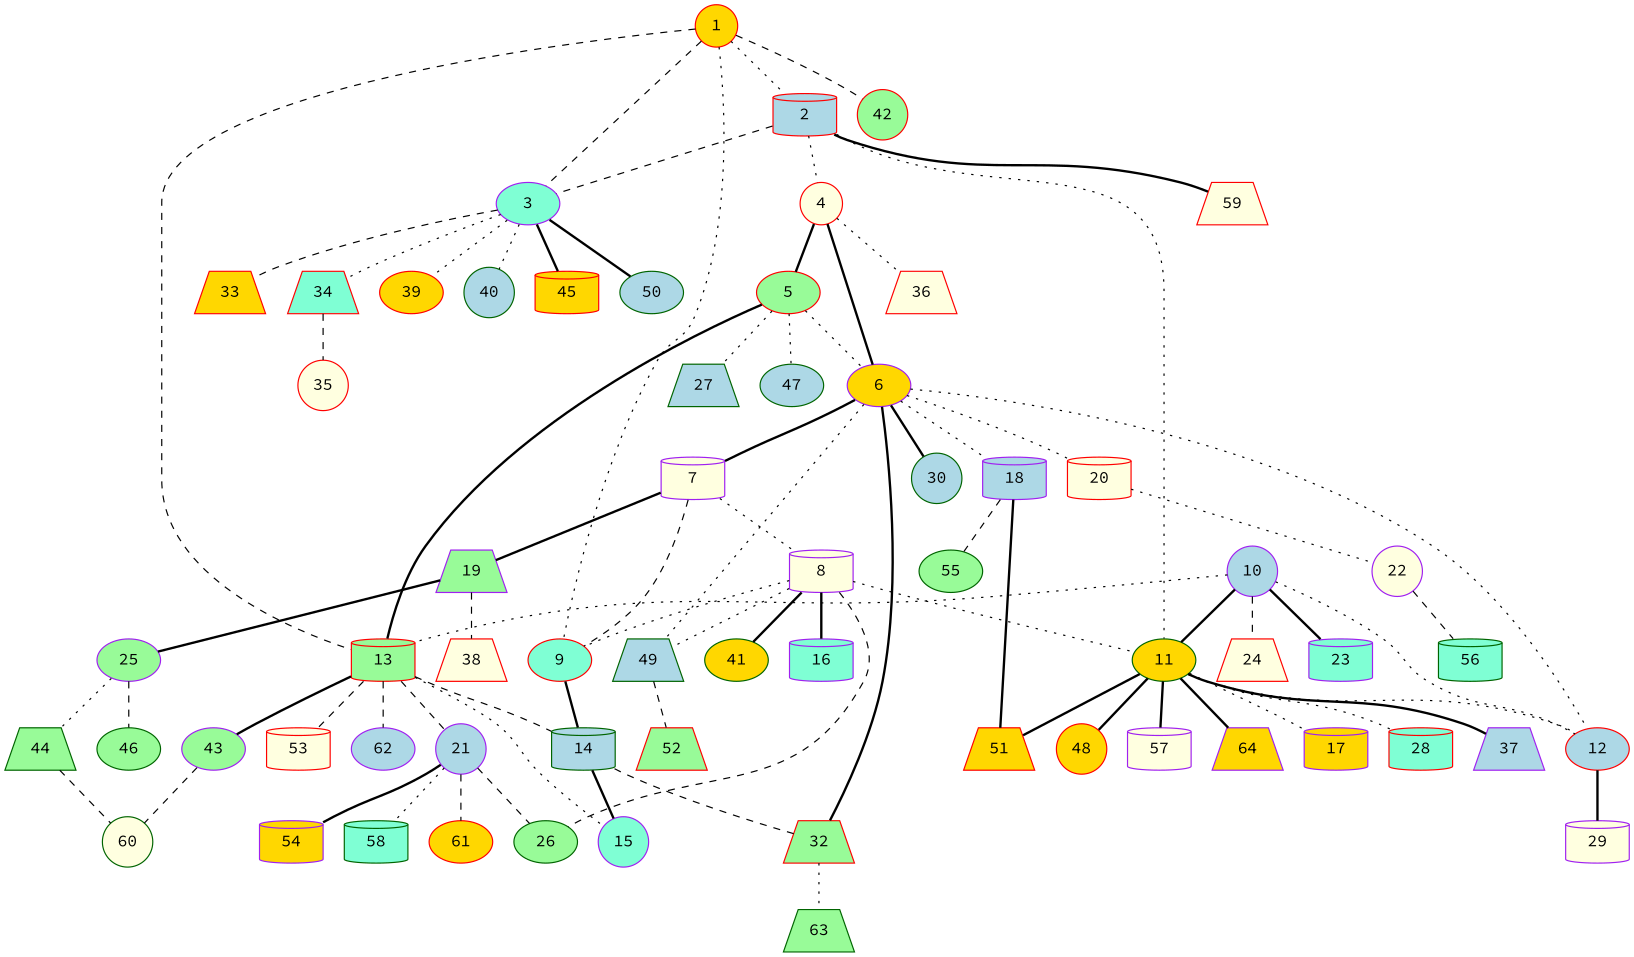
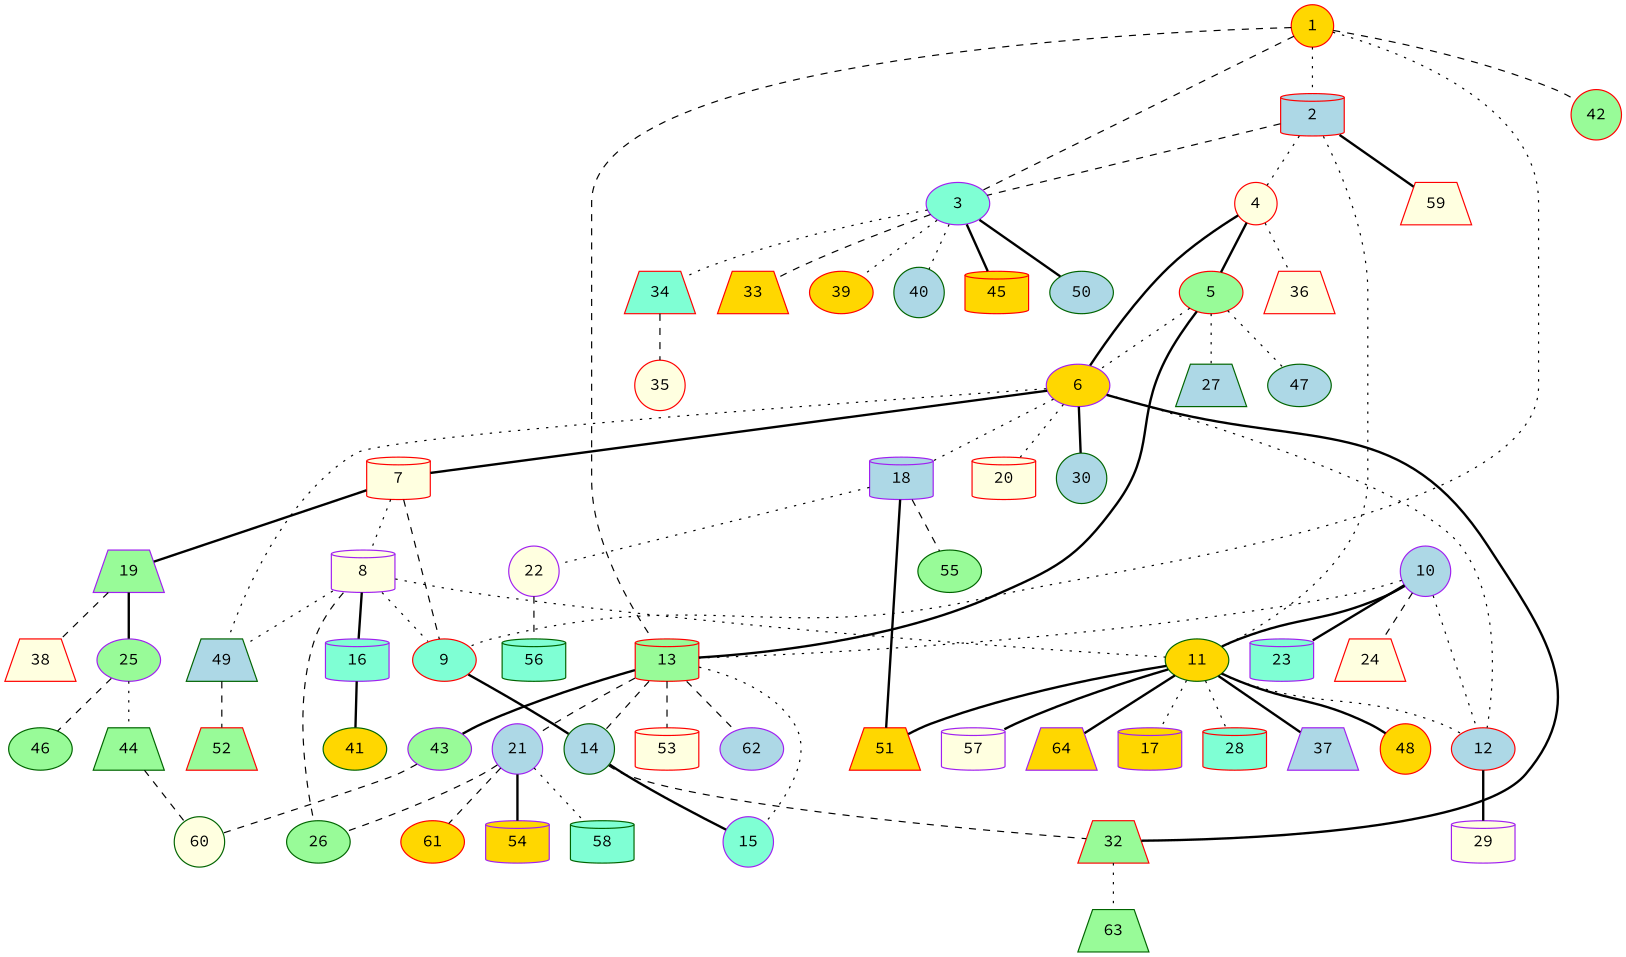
node "7": color purple -> red
edge "20" -- "22": now "18" -- "22"
edge "8" -- "41": now "16" -- "41"
node "14": shape cylinder -> circle
